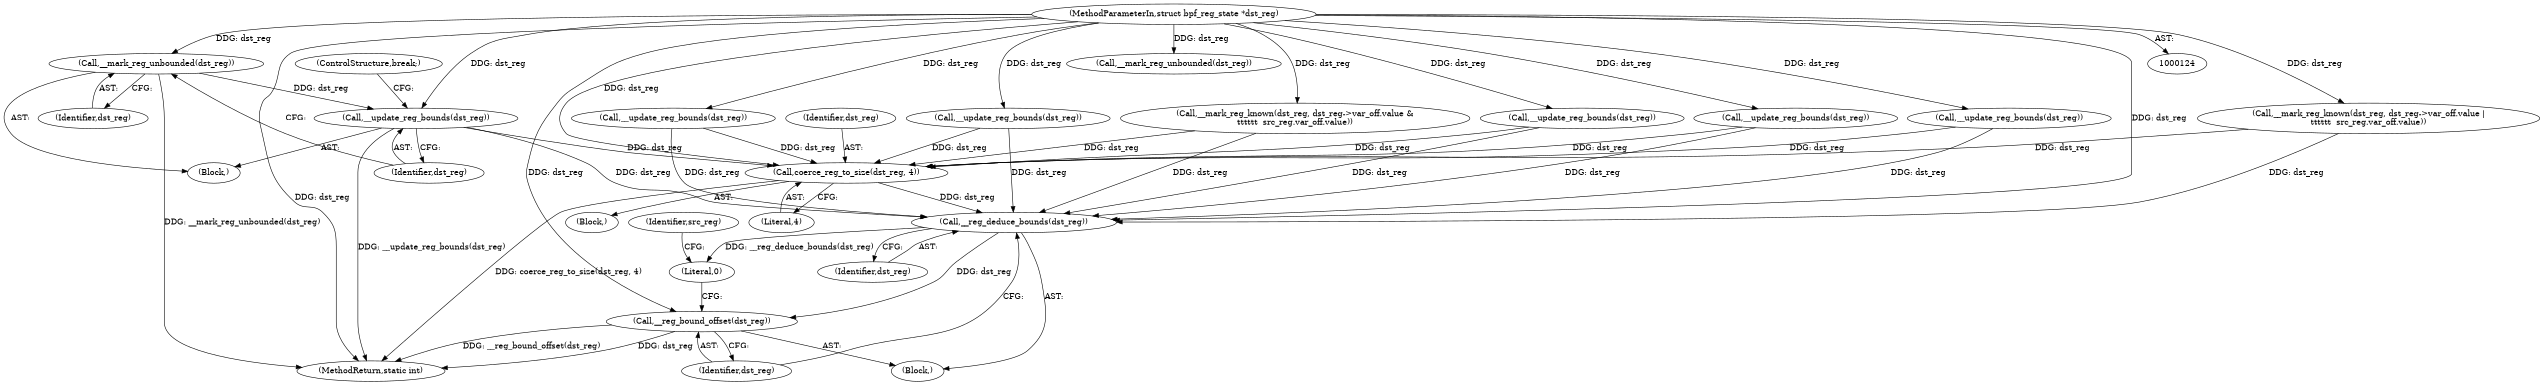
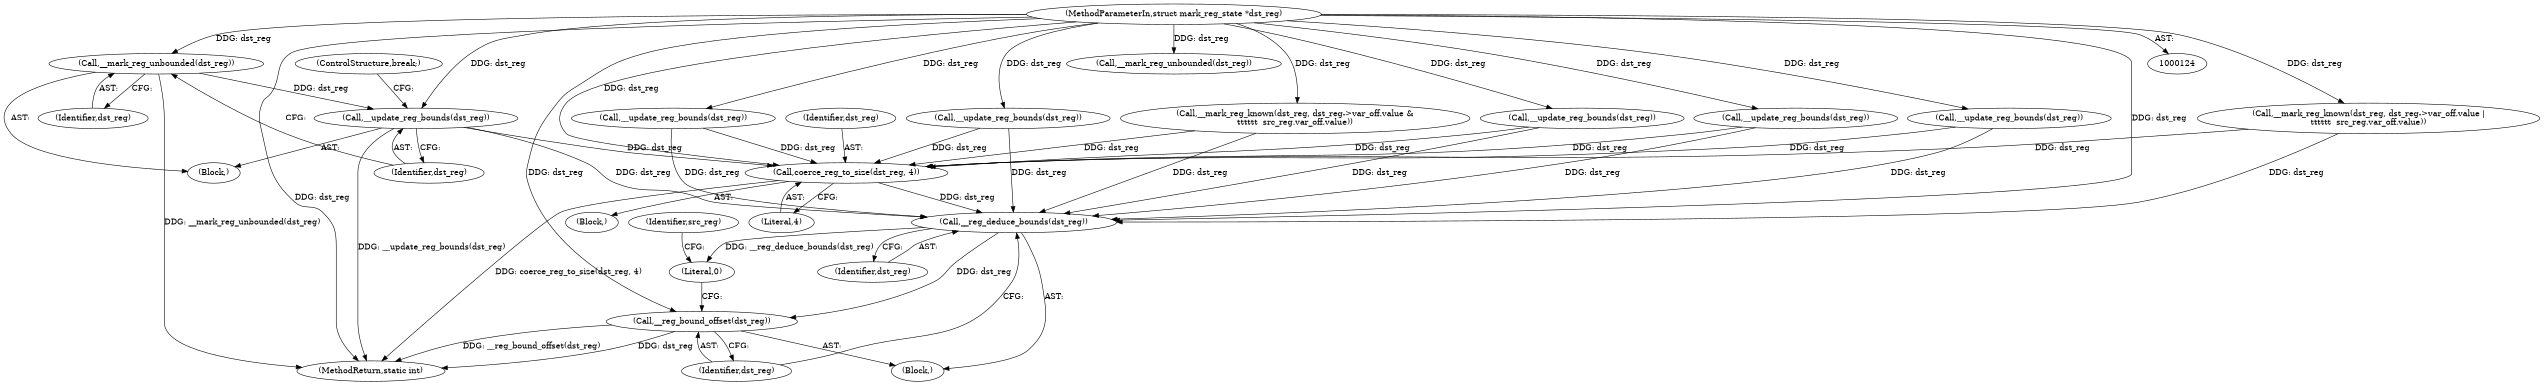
node "(MethodParameterIn,struct bpf_reg_state *dst_reg)": label "(MethodParameterIn,struct bpf_reg_state *dst_reg)" -> "(MethodParameterIn,struct mark_reg_state *dst_reg)"
